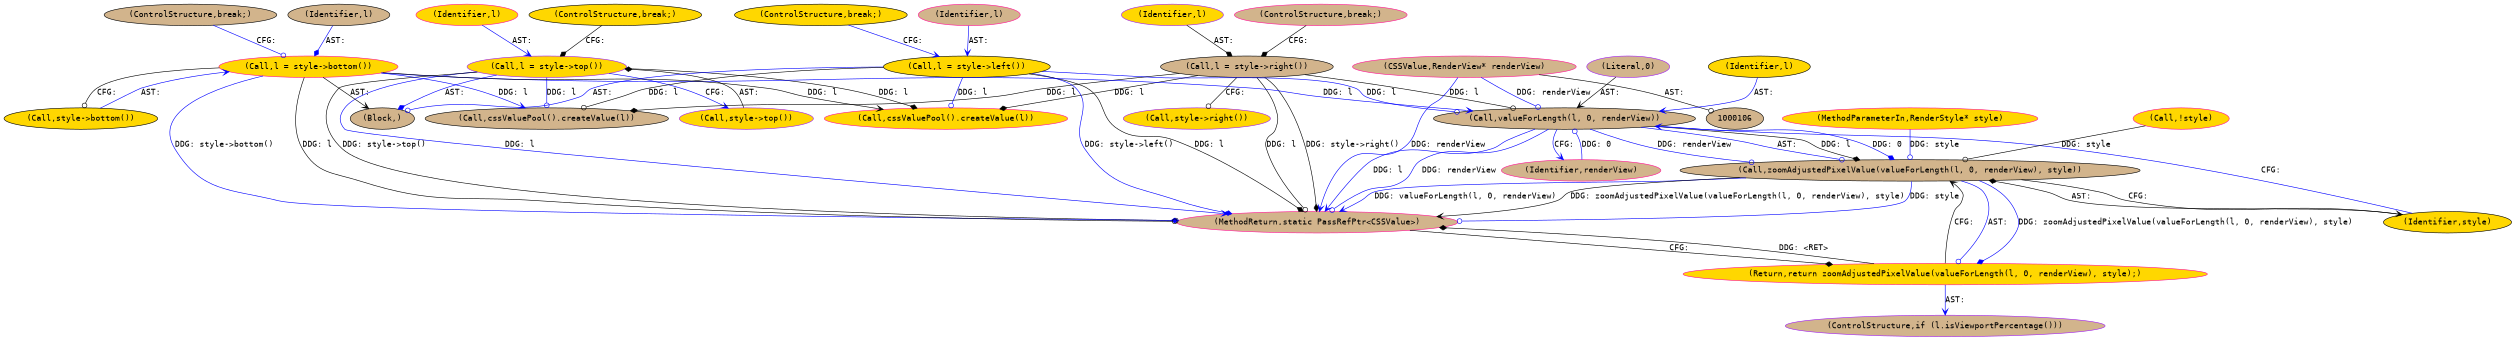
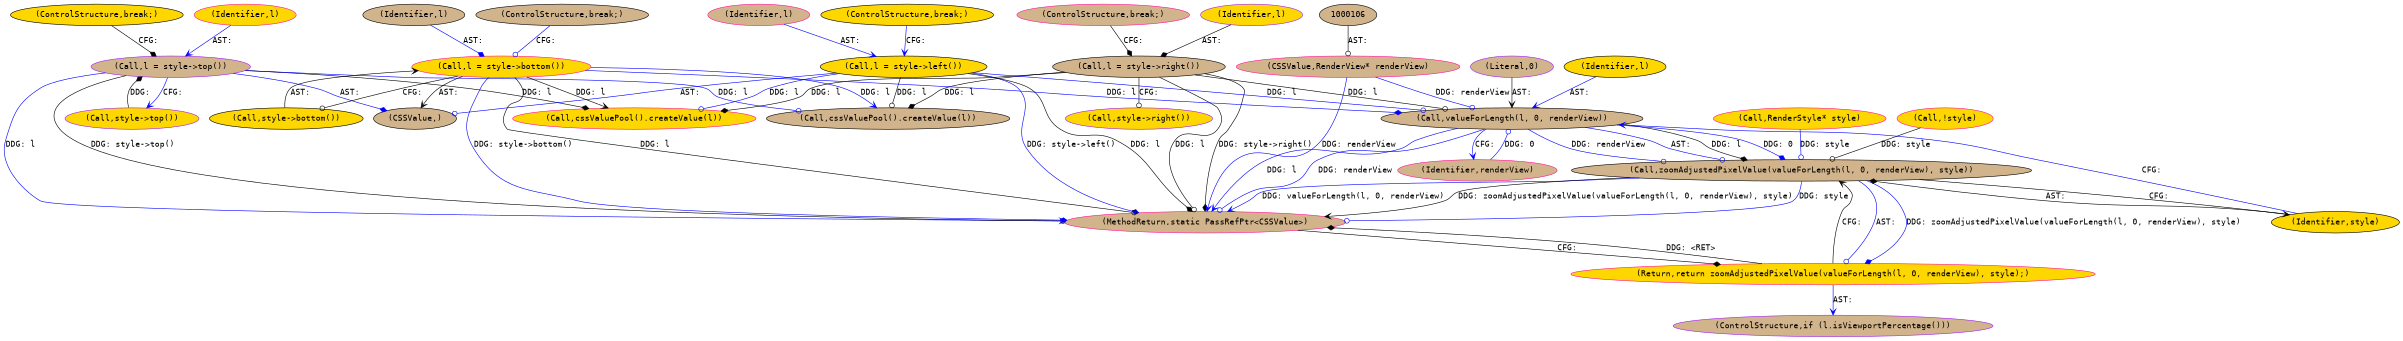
node "(Call,l = style->top())": fillcolor gold -> tan
edge "(Call,l = style->bottom())" -> "(Call,valueForLength(l, 0, renderView))": arrowhead vee -> diamond
edge "(Call,style->bottom())" -> "(Call,l = style->bottom())": color blue -> black
edge "(CSSValue,RenderView* renderView)" -> "1000106": reversed
edge "(Call,style->top())" -> "(Call,l = style->top())": label "AST: " -> "DDG: "
node "(Block,)": label "(Block,)" -> "(CSSValue,)"
node "(MethodParameterIn,RenderStyle* style)": label "(MethodParameterIn,RenderStyle* style)" -> "(Call,RenderStyle* style)"
